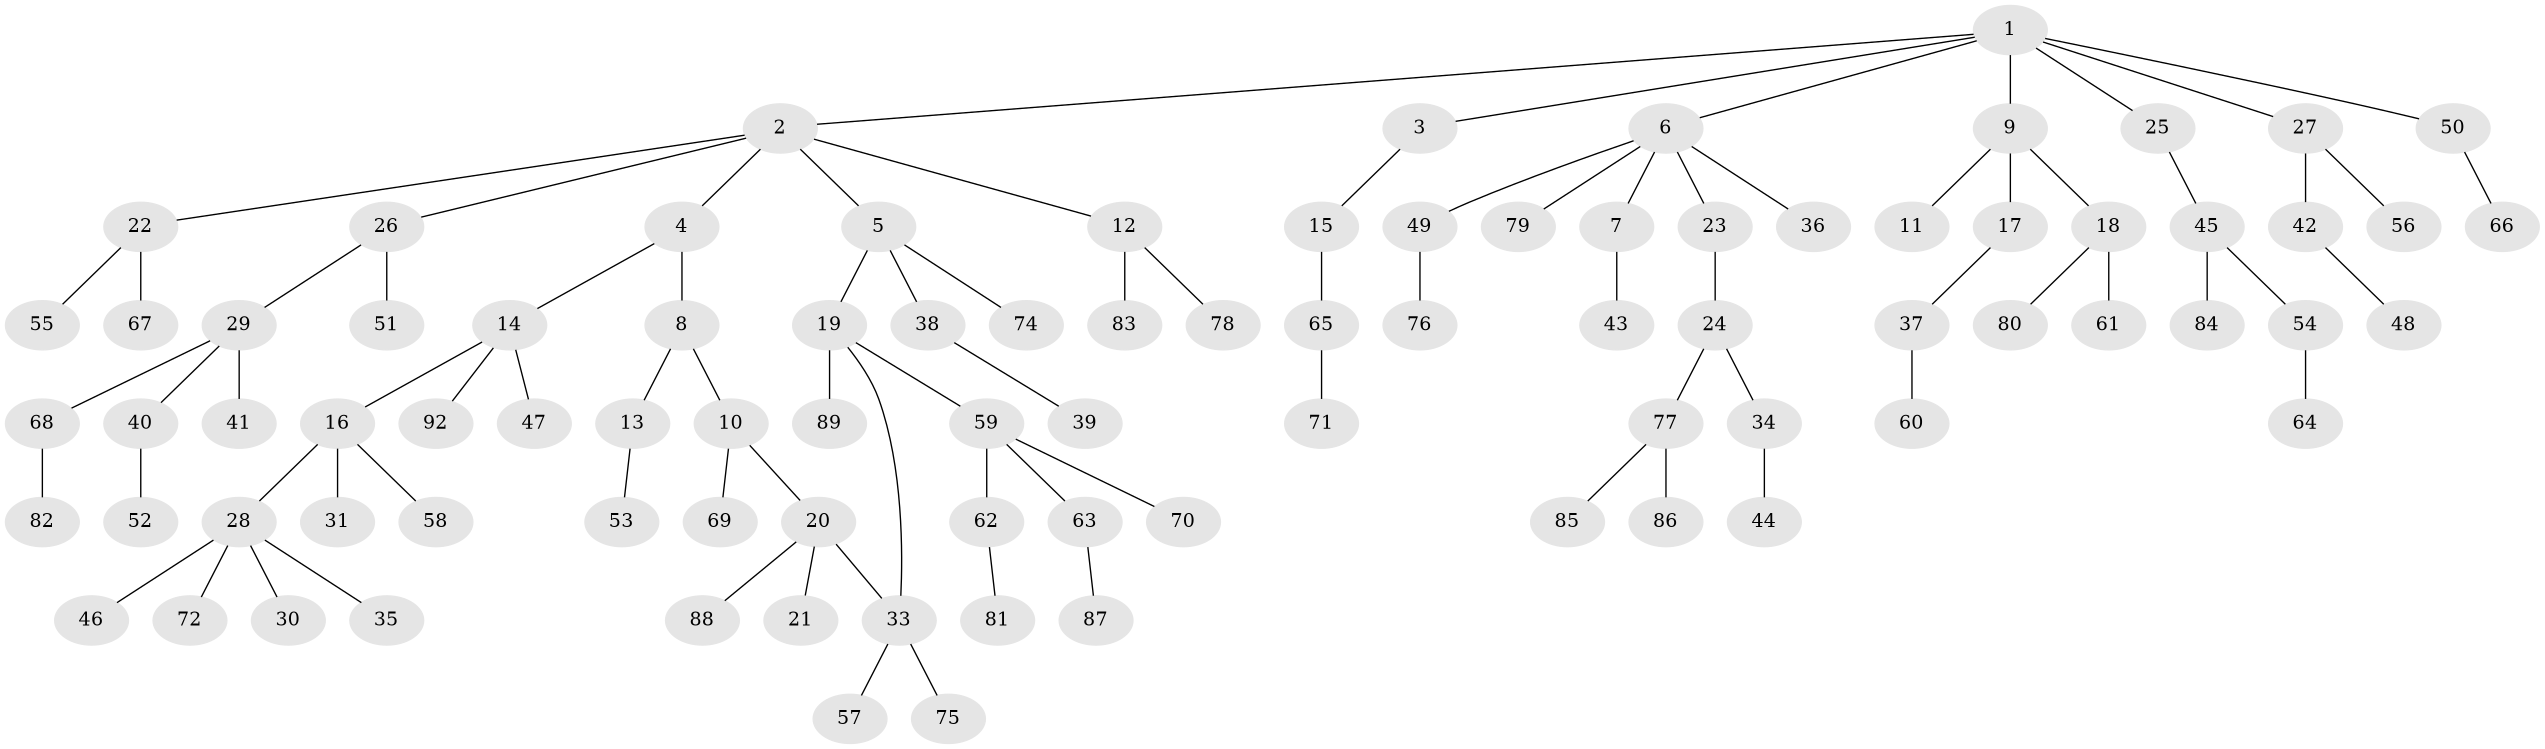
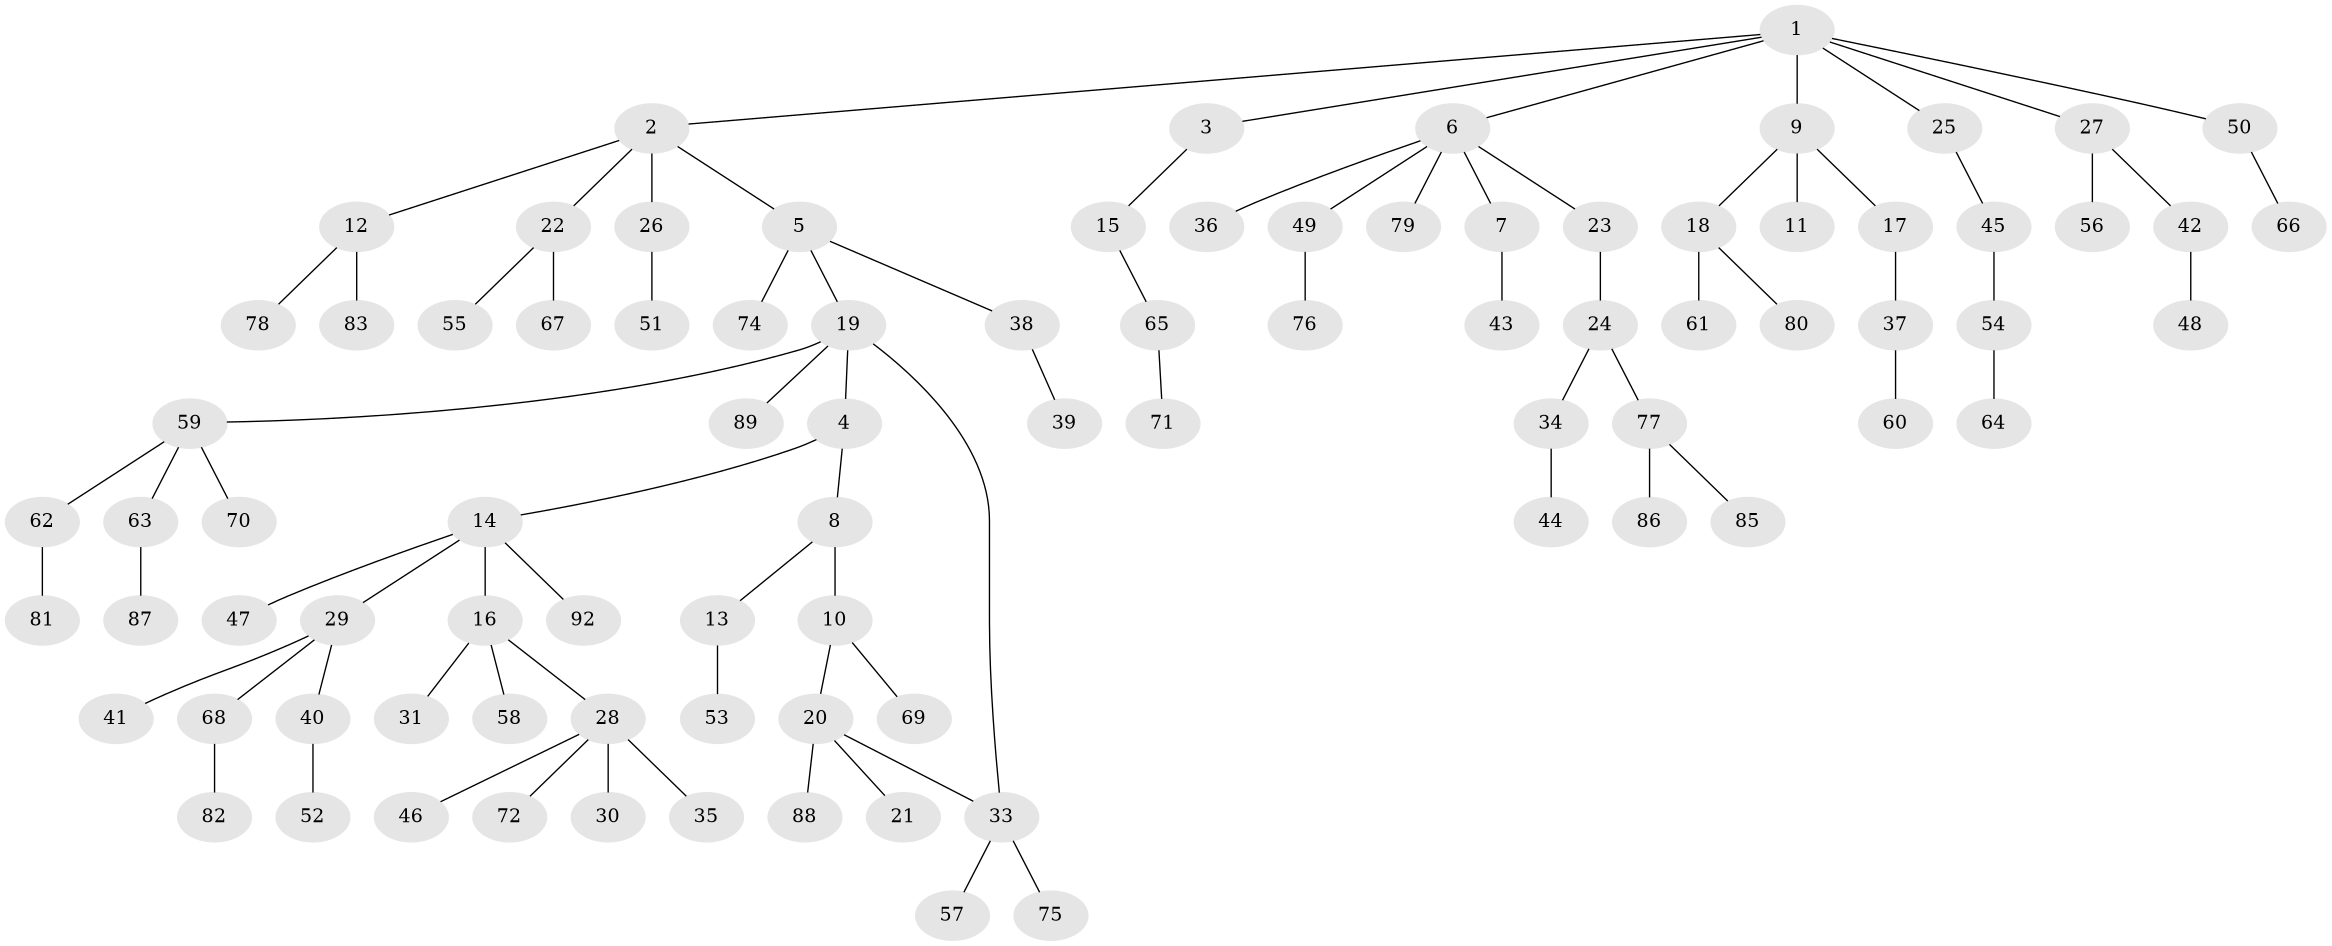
edge "2" -- "4": now "19" -- "4"
edge "26" -- "29": now "14" -- "29"
node "84": removed
